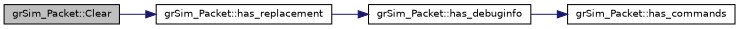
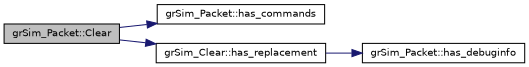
node "grSim_Packet::has_replacement": label "grSim_Packet::has_replacement" -> "grSim_Clear::has_replacement"
edge "grSim_Packet::has_debuginfo" -> "grSim_Packet::has_commands": now "grSim_Packet::Clear" -> "grSim_Packet::has_commands"
